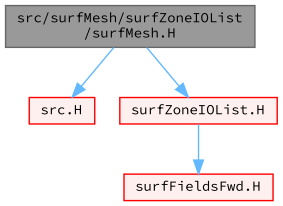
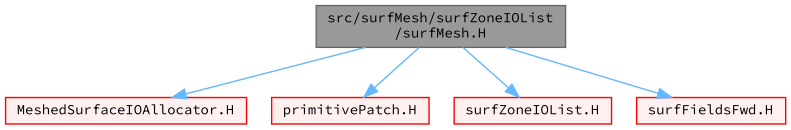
node "src.H": label "src.H" -> "primitivePatch.H"
node "MeshedSurfaceIOAllocator.H": added
edge "surfZoneIOList.H" -> "surfFieldsFwd.H": now "src/surfMesh/surfZoneIOList /surfMesh.H" -> "surfFieldsFwd.H"
